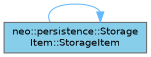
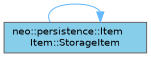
node "neo::persistence::Storage Item::StorageItem": label "neo::persistence::Storage Item::StorageItem" -> "neo::persistence::Item Item::StorageItem"
